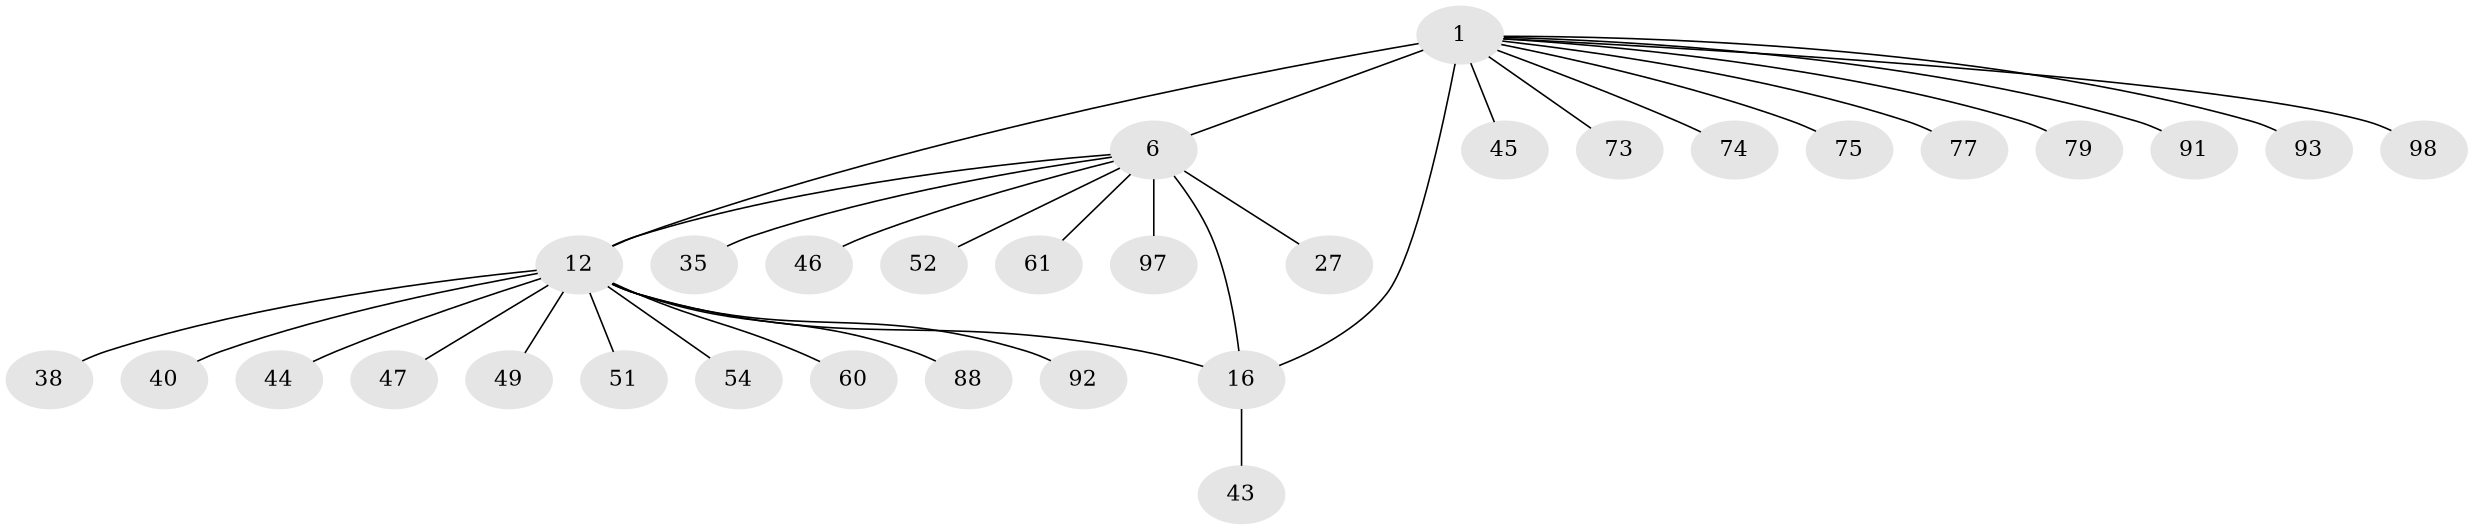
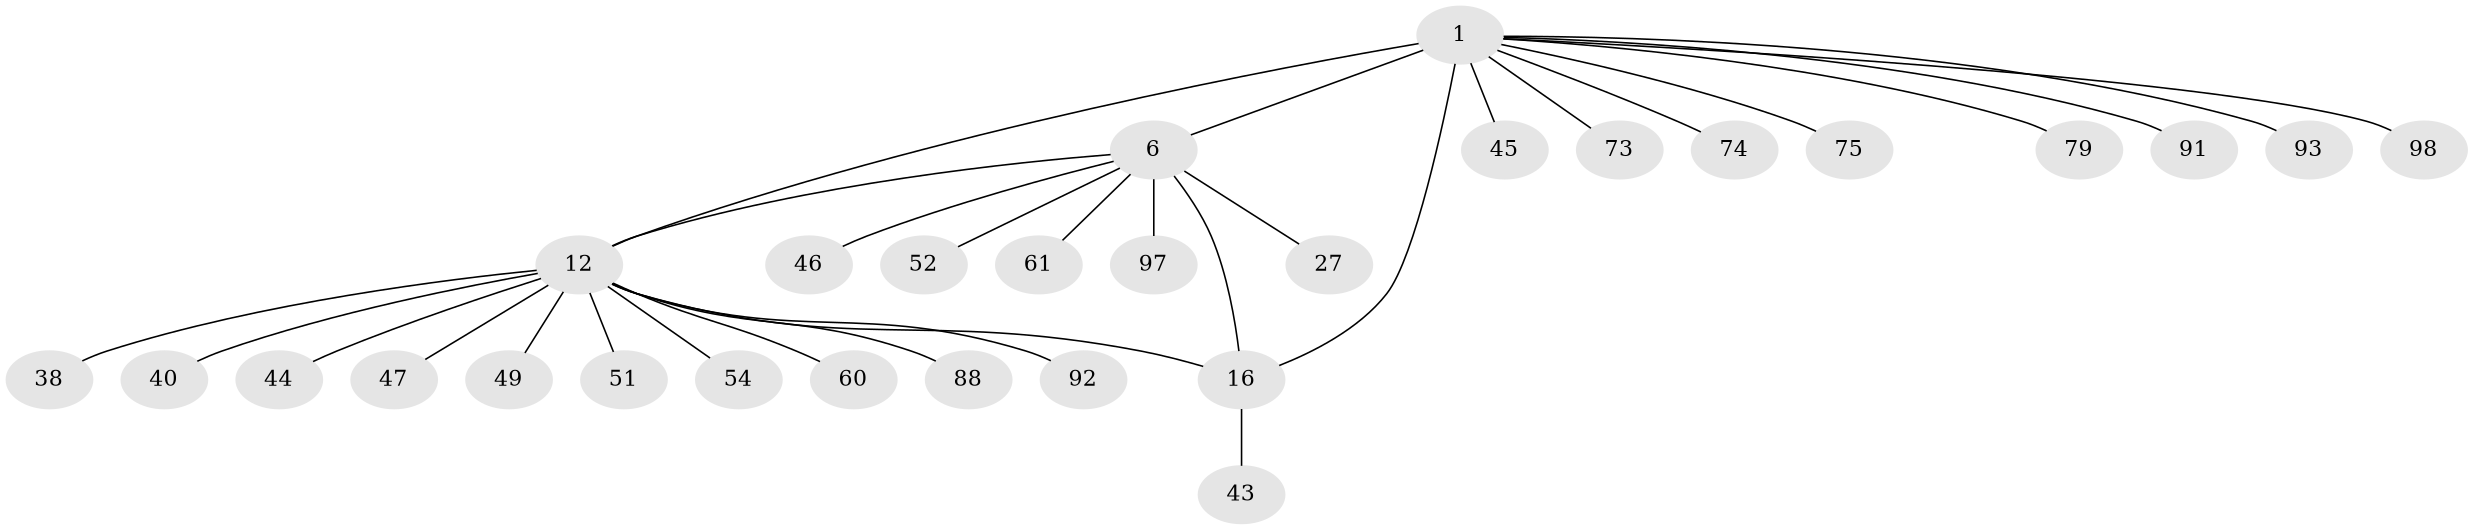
node "77": removed
node "35": removed
